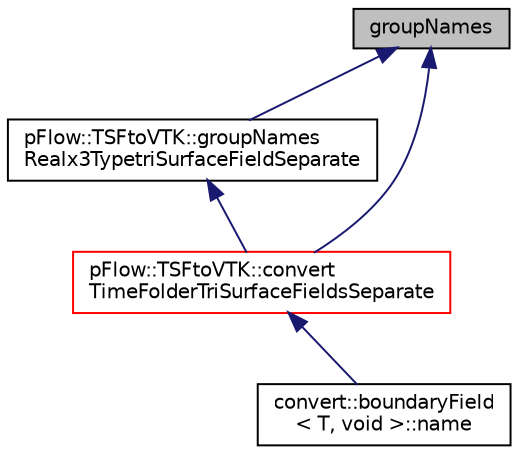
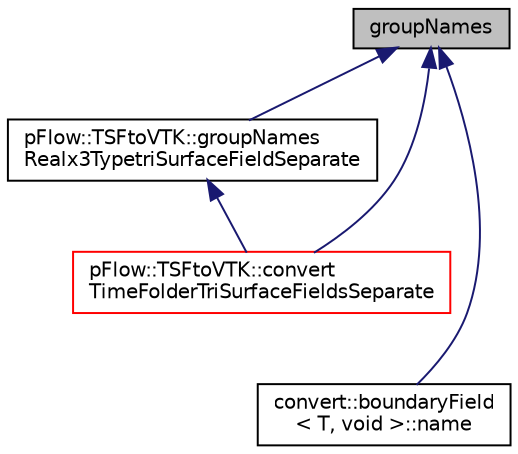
edge "convert::boundaryField < T, void >::name" -> "pFlow::TSFtoVTK::convert TimeFolderTriSurfaceFieldsSeparate": now "convert::boundaryField < T, void >::name" -> "groupNames"
